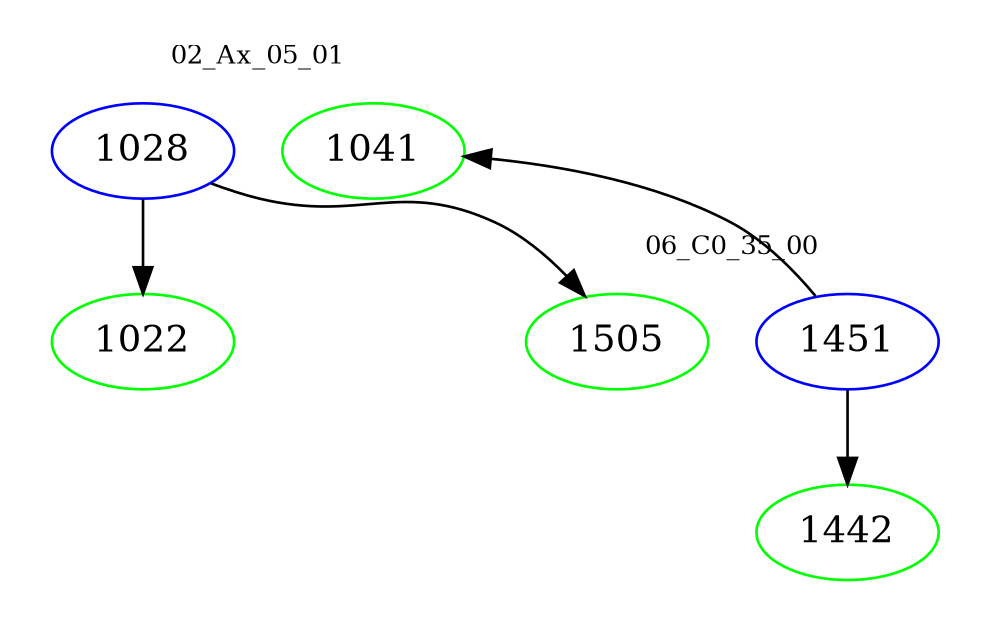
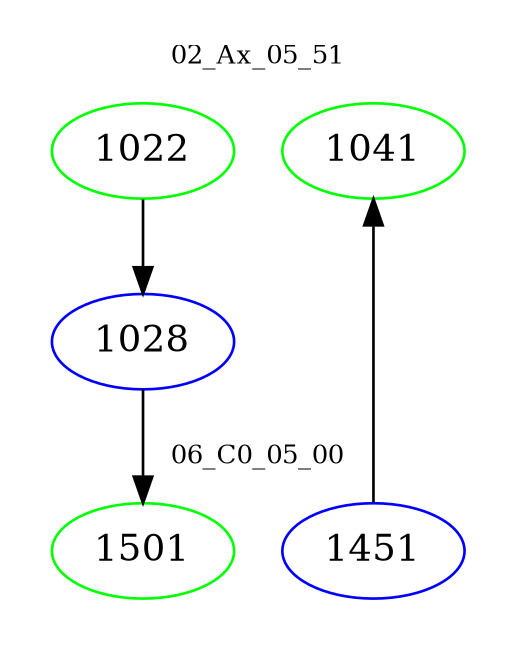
cluster "02_Ax_05_01": label "02_Ax_05_01" -> "02_Ax_05_51"
edge "1028" -> "1022": reversed
cluster "06_C0_35_00": label "06_C0_35_00" -> "06_C0_05_00"
node "1505": label "1505" -> "1501"
node "1442": removed
